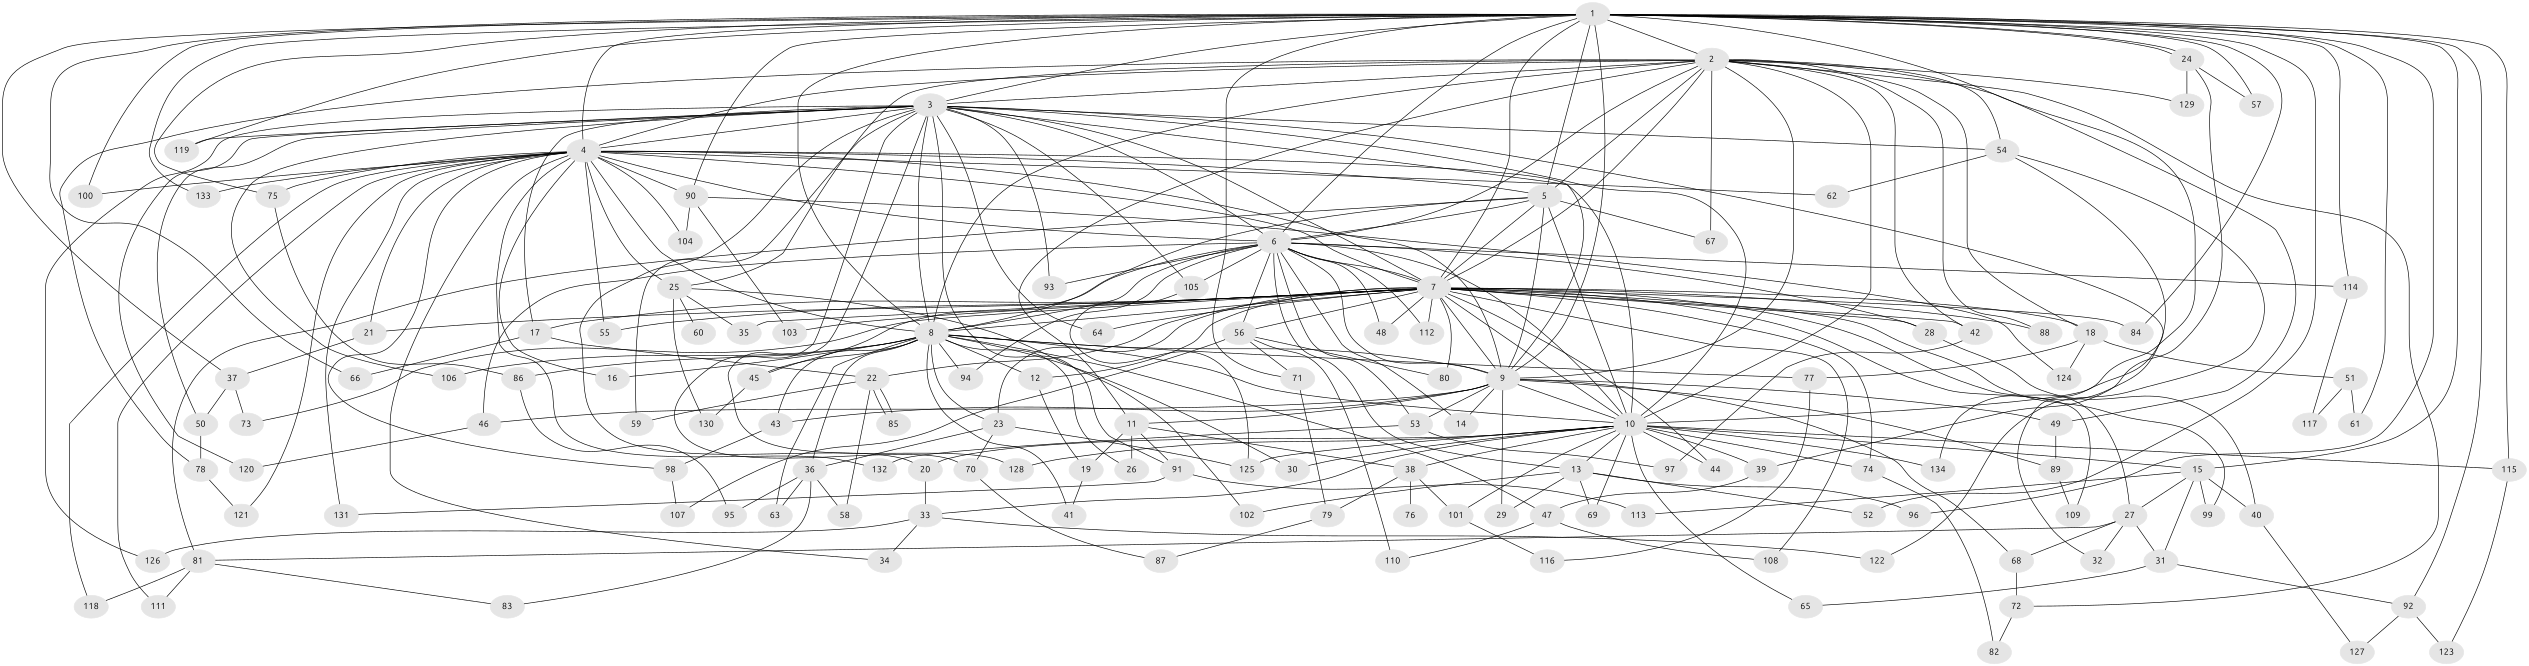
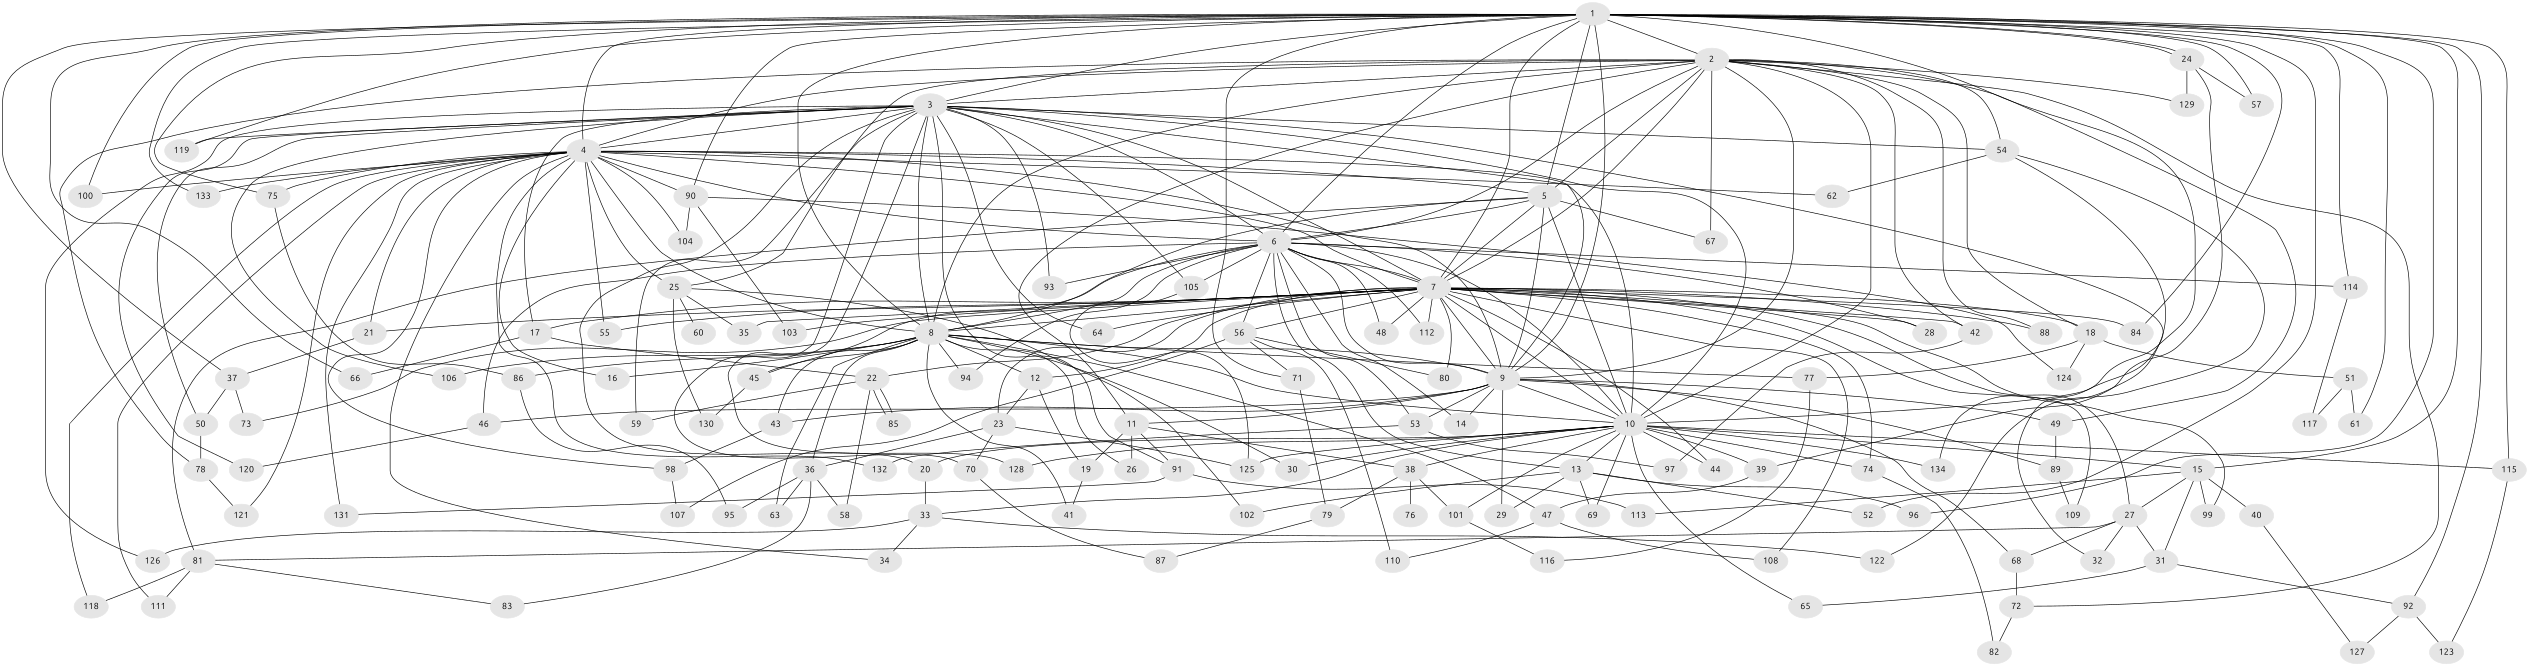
edge "8" -- "23": now "12" -- "23"
edge "28" -- "40": removed
